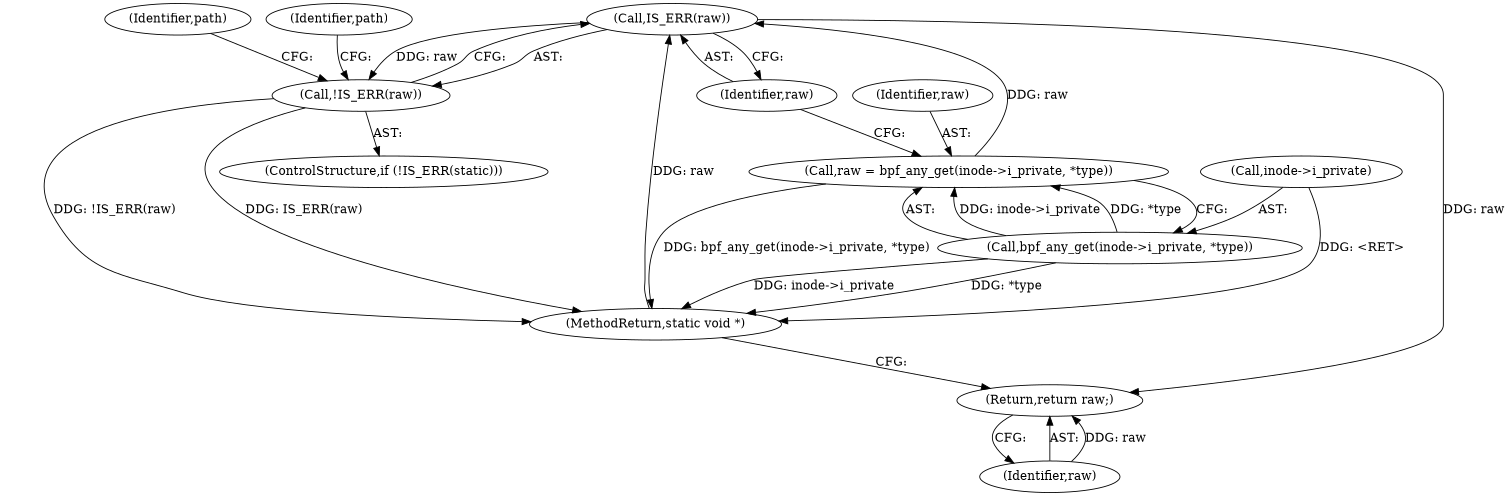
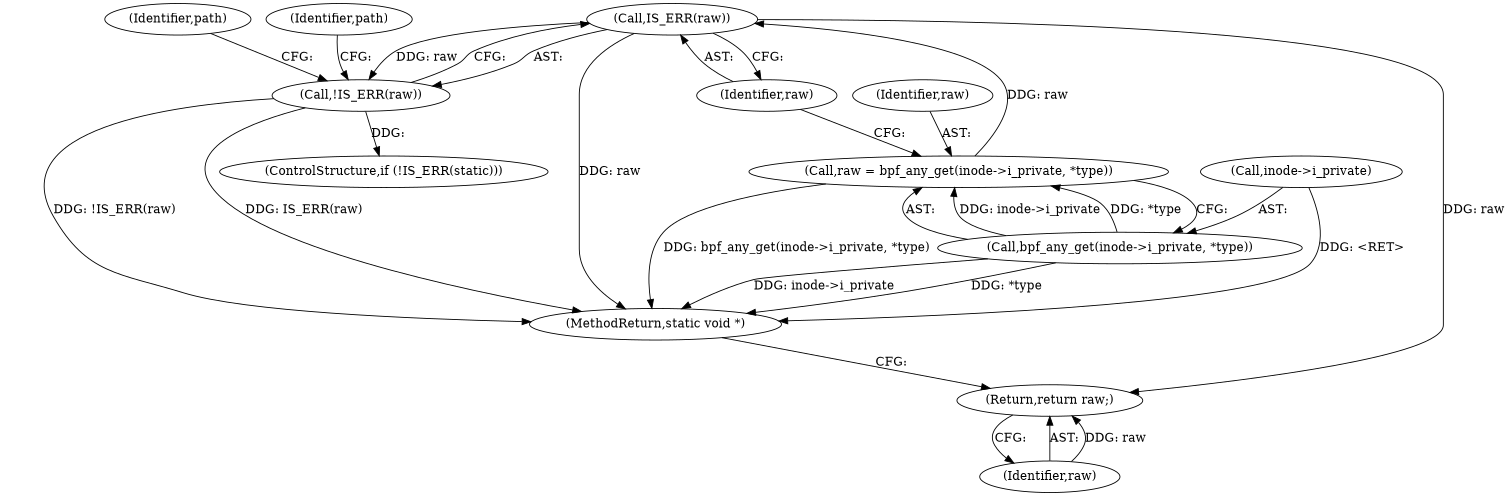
edge "(Call,!IS_ERR(raw))" -> "(ControlStructure,if (!IS_ERR(static)))": label "AST: " -> "DDG: "
edge "(MethodReturn,static void *)" -> "(Call,IS_ERR(raw))": reversed
